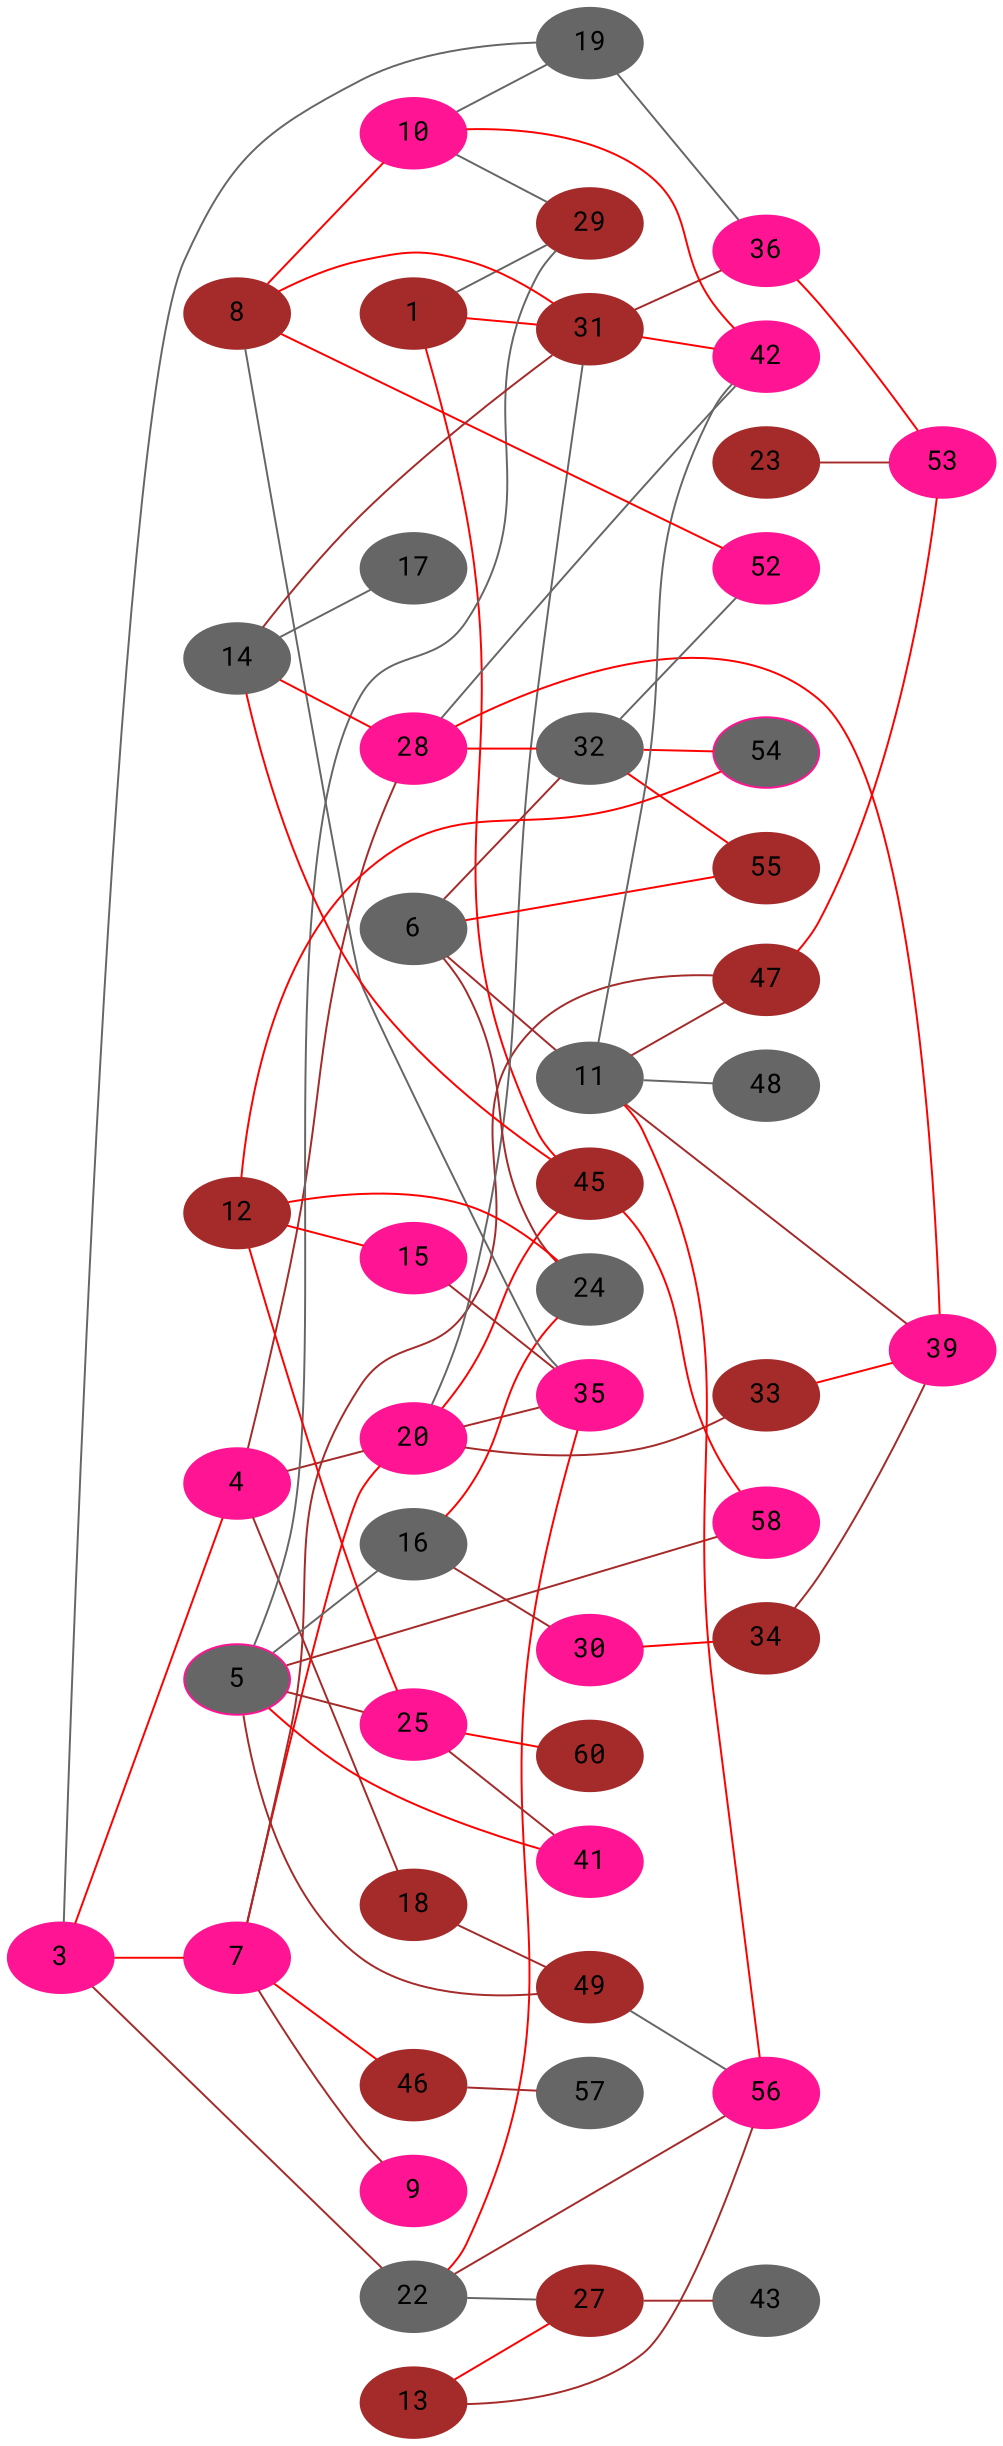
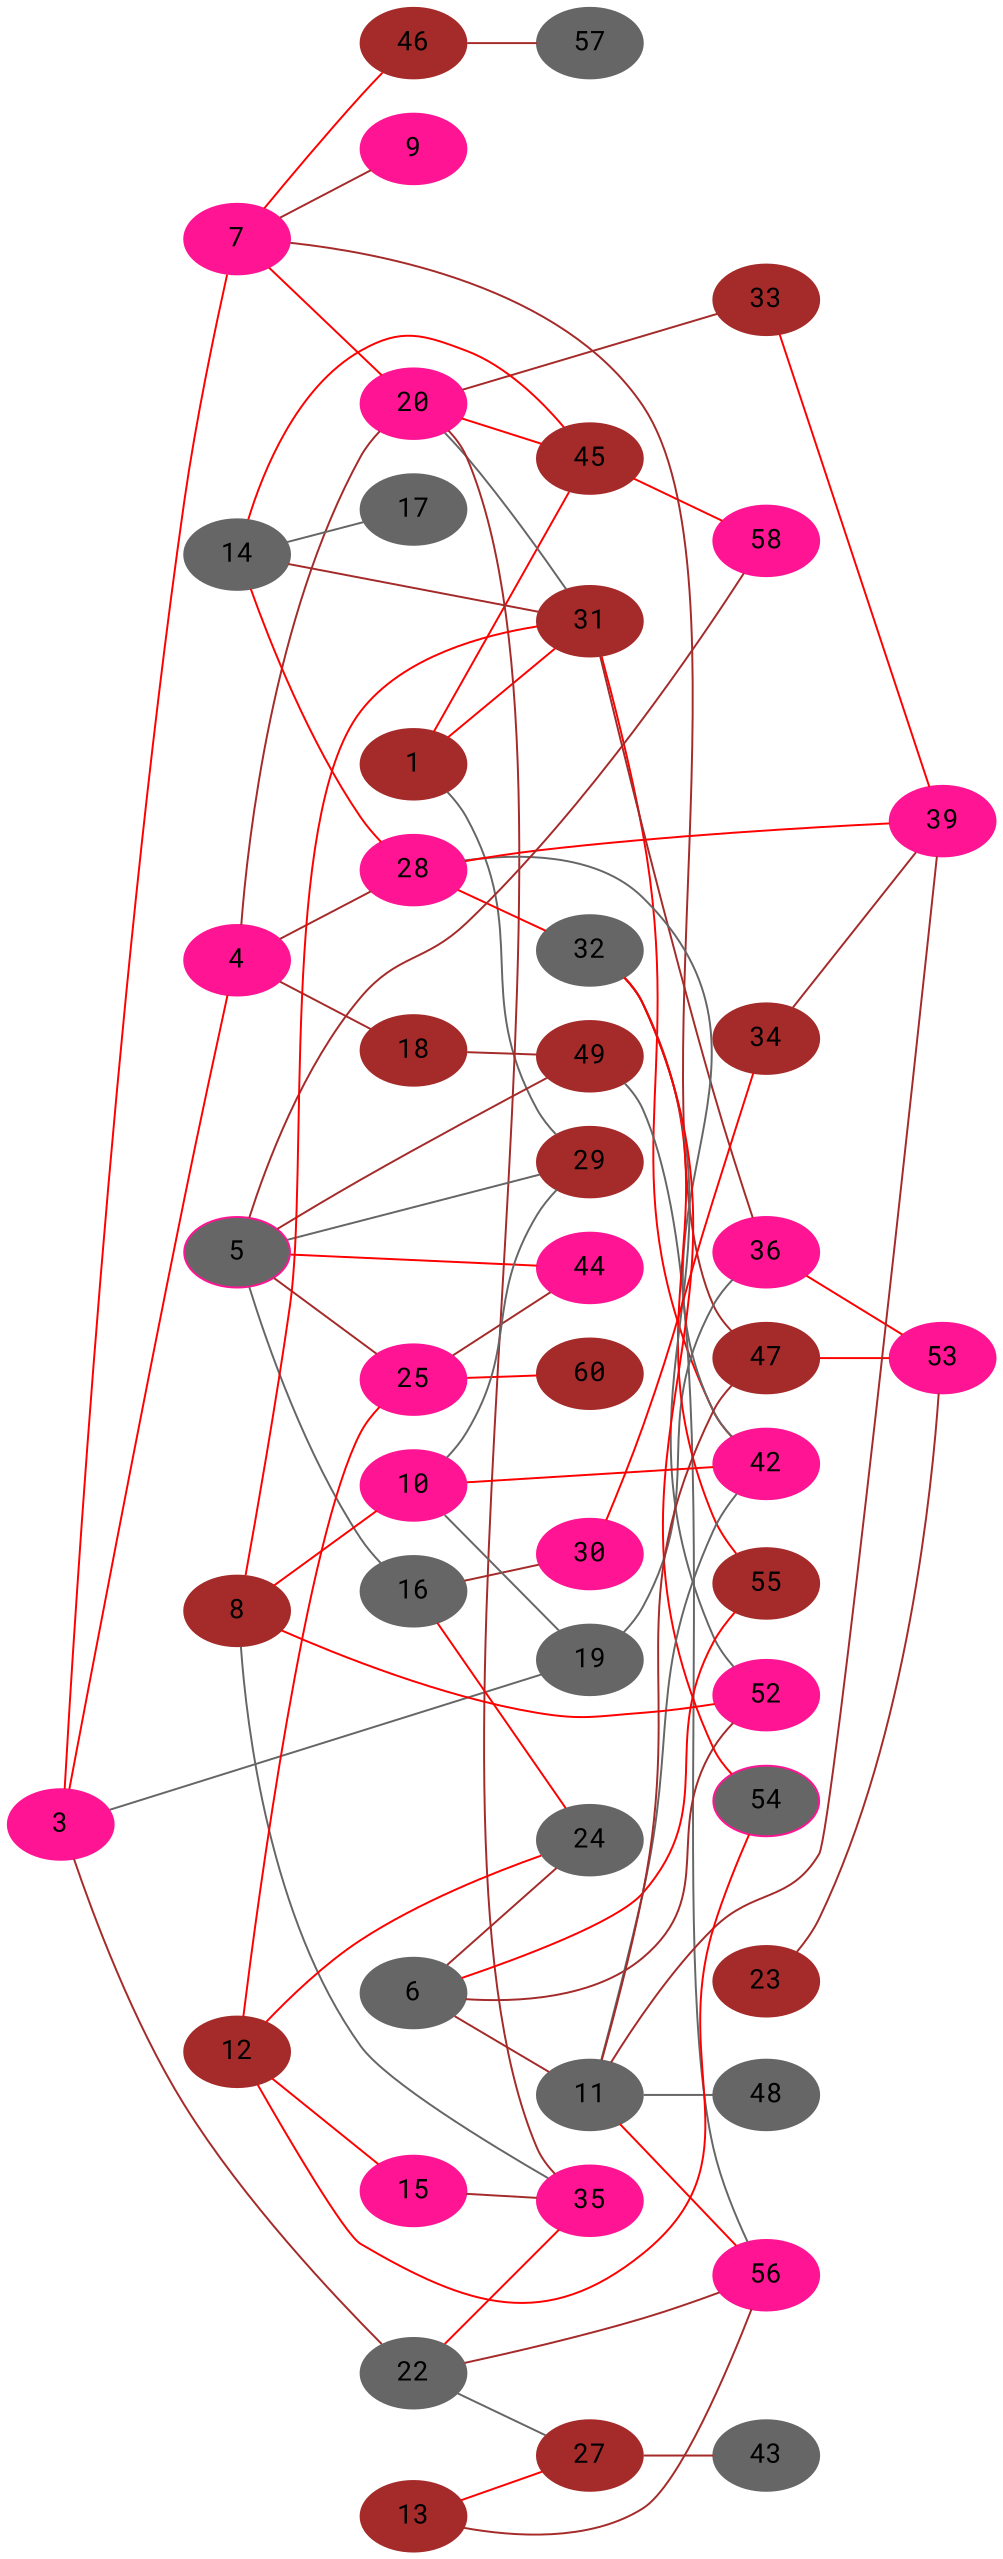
edge "32" -- "6": now "52" -- "6"
node "41": label "41" -> "44"
